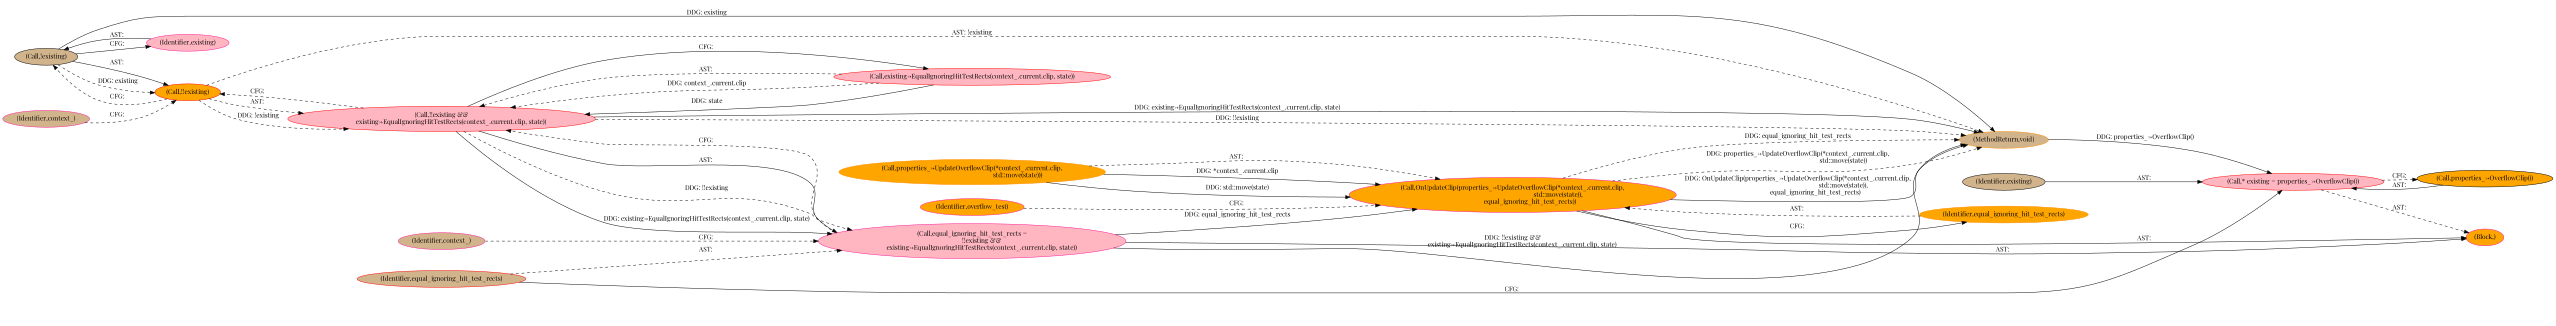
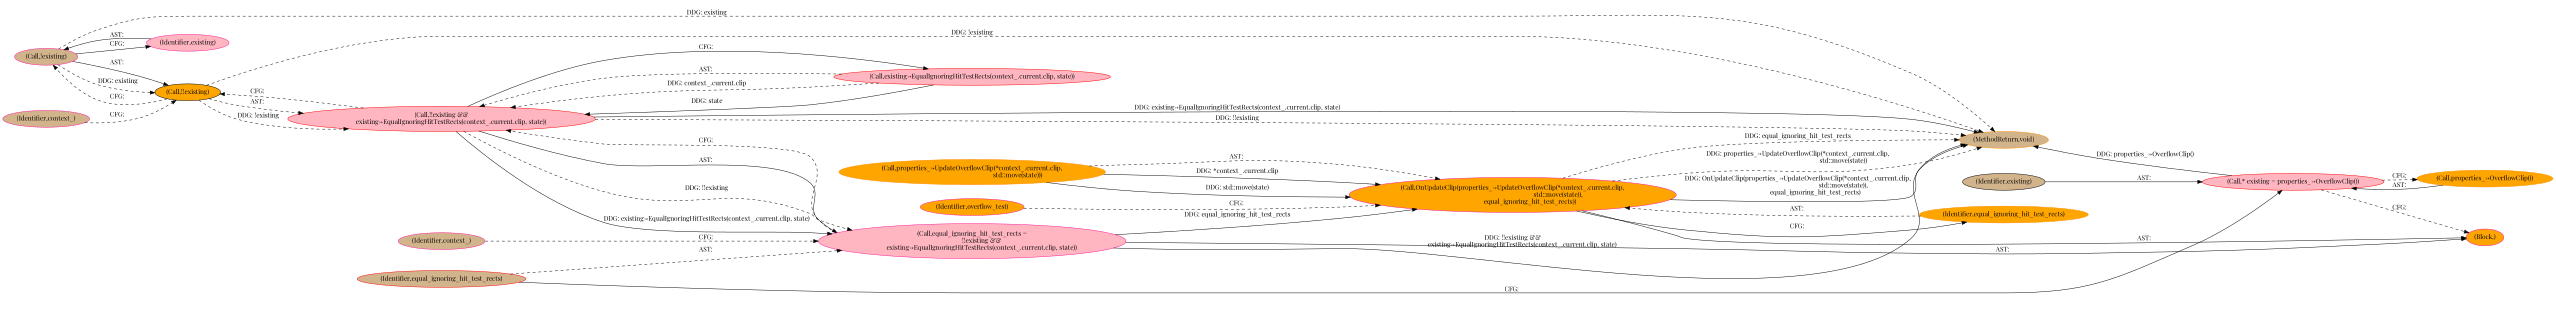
edge "(Call,!existing)" -> "(MethodReturn,void)": style solid -> dashed
edge "(Call,!!existing)" -> "(MethodReturn,void)": label "AST: !existing" -> "DDG: !existing"
node "(Call,!existing)": color black -> deeppink
node "(Call,!!existing)": color red -> black
edge "(MethodReturn,void)" -> "(Call,* existing = properties_->OverflowClip())": reversed
node "(Call,properties_->OverflowClip())": color black -> darkorange
edge "(Call,* existing = properties_->OverflowClip())" -> "(Block,)": label "AST: " -> "CFG: "
